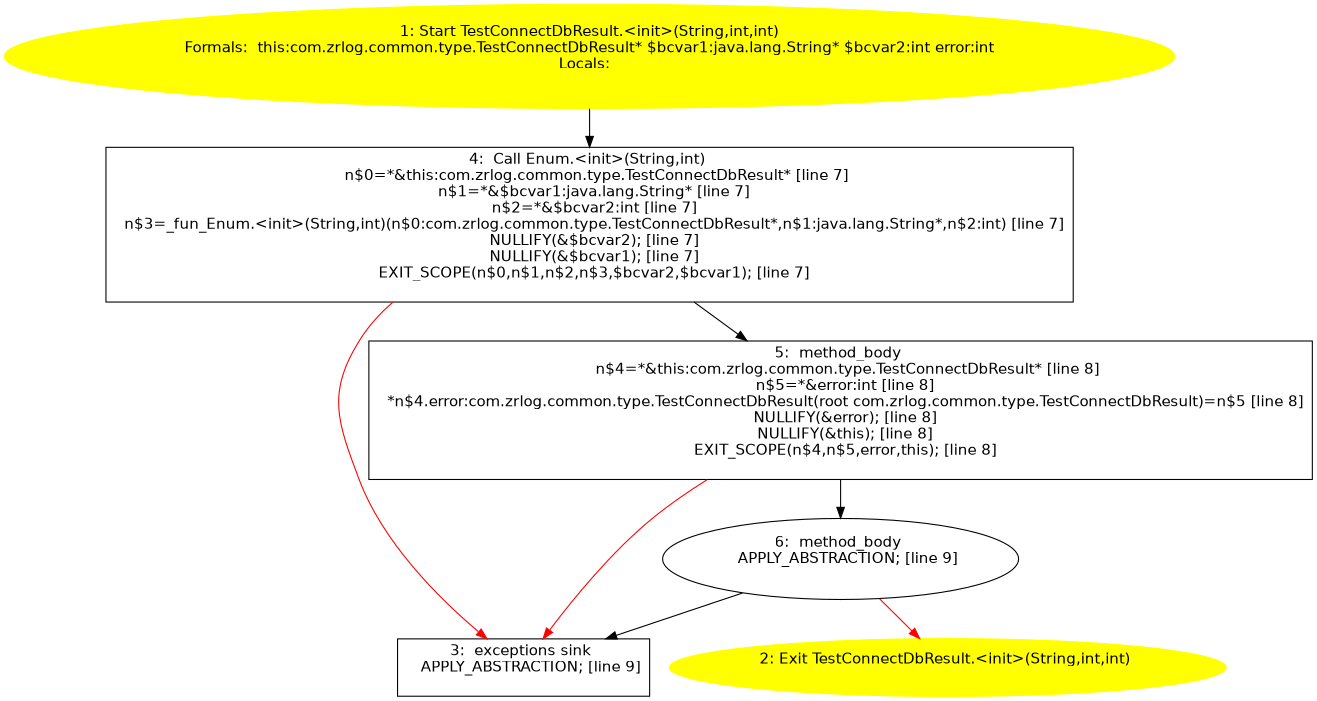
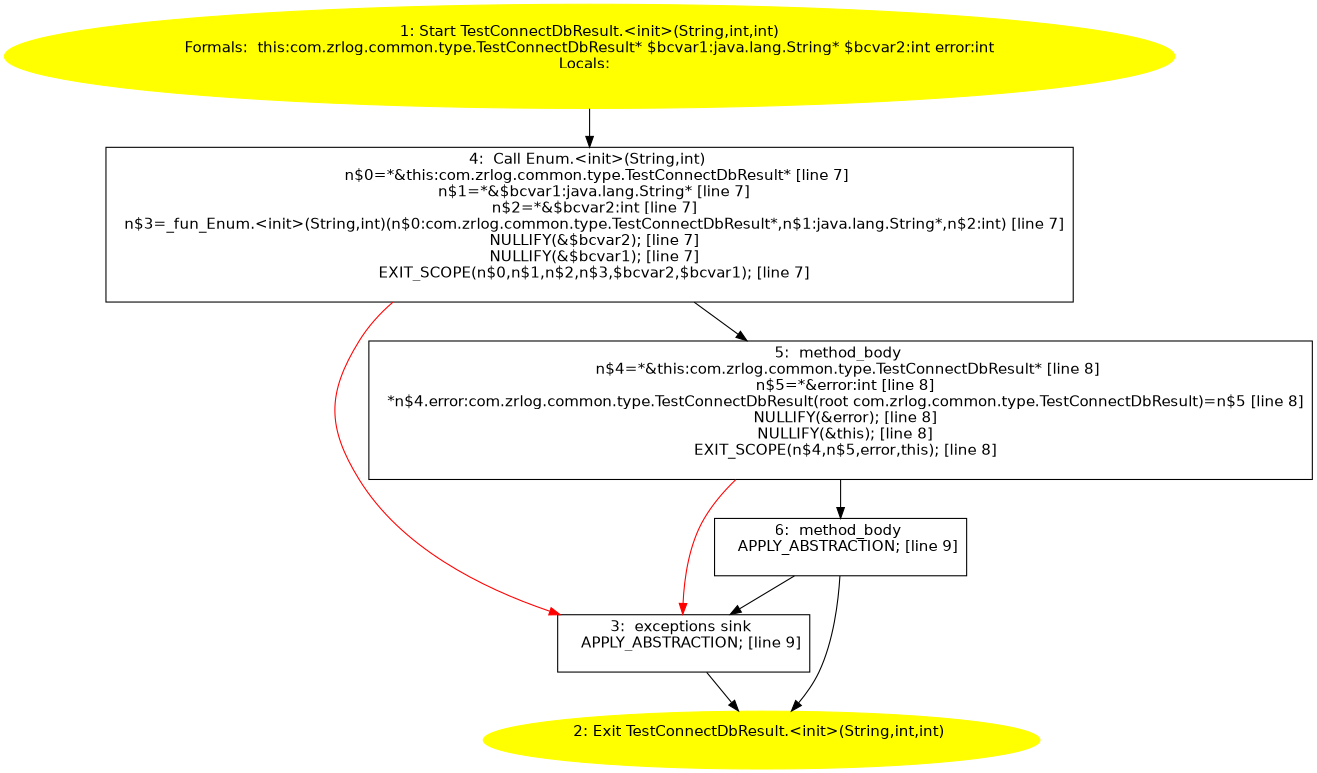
node "6:  method_body APPLY_ABSTRACTION; [line 9]": shape ellipse -> box
edge "6:  method_body APPLY_ABSTRACTION; [line 9]" -> "2: Exit TestConnectDbResult.<init>(String,int,int)": color red -> black
edge "3:  exceptions sink APPLY_ABSTRACTION; [line 9]" -> "2: Exit TestConnectDbResult.<init>(String,int,int)": added
